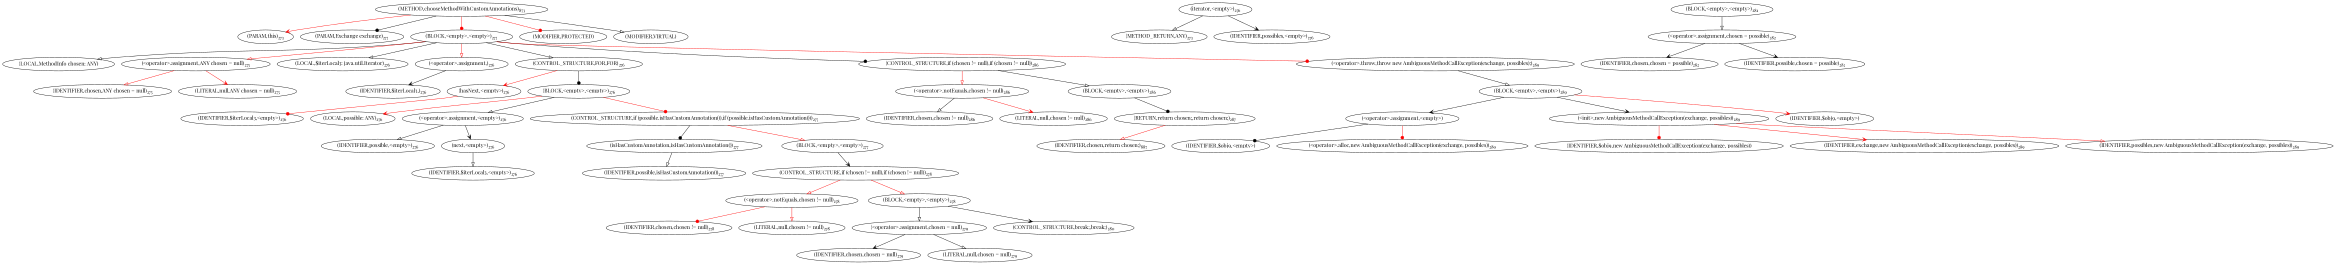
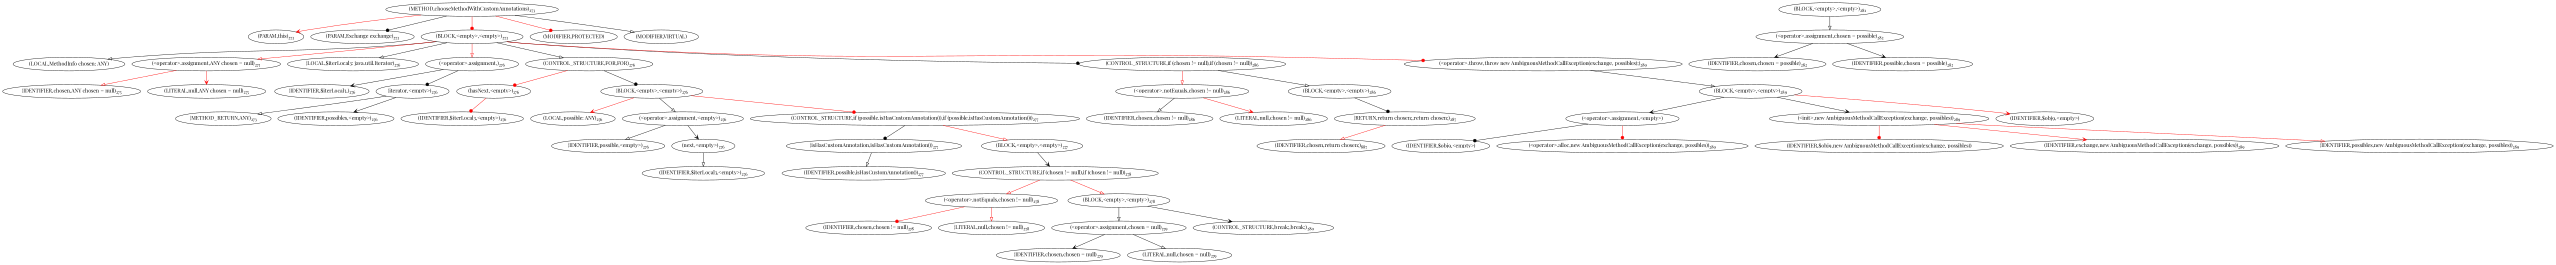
node "(METHOD,chooseMethodWithCustomAnnotations)": text "873" -> "273"
edge "(<operator>.assignment,)" -> "(iterator,<empty>)": added
edge "(CONTROL_STRUCTURE,FOR,FOR)" -> "(hasNext,<empty>)": arrowhead vee -> dot
